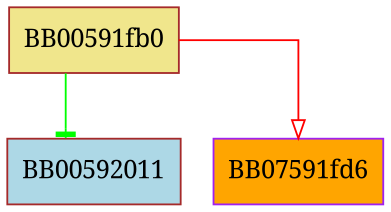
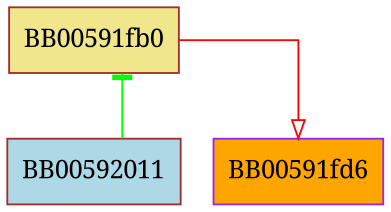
edge "BB00591fb0" -> "BB00592011": reversed
node "BB07591fd6": label "BB07591fd6" -> "BB00591fd6"
